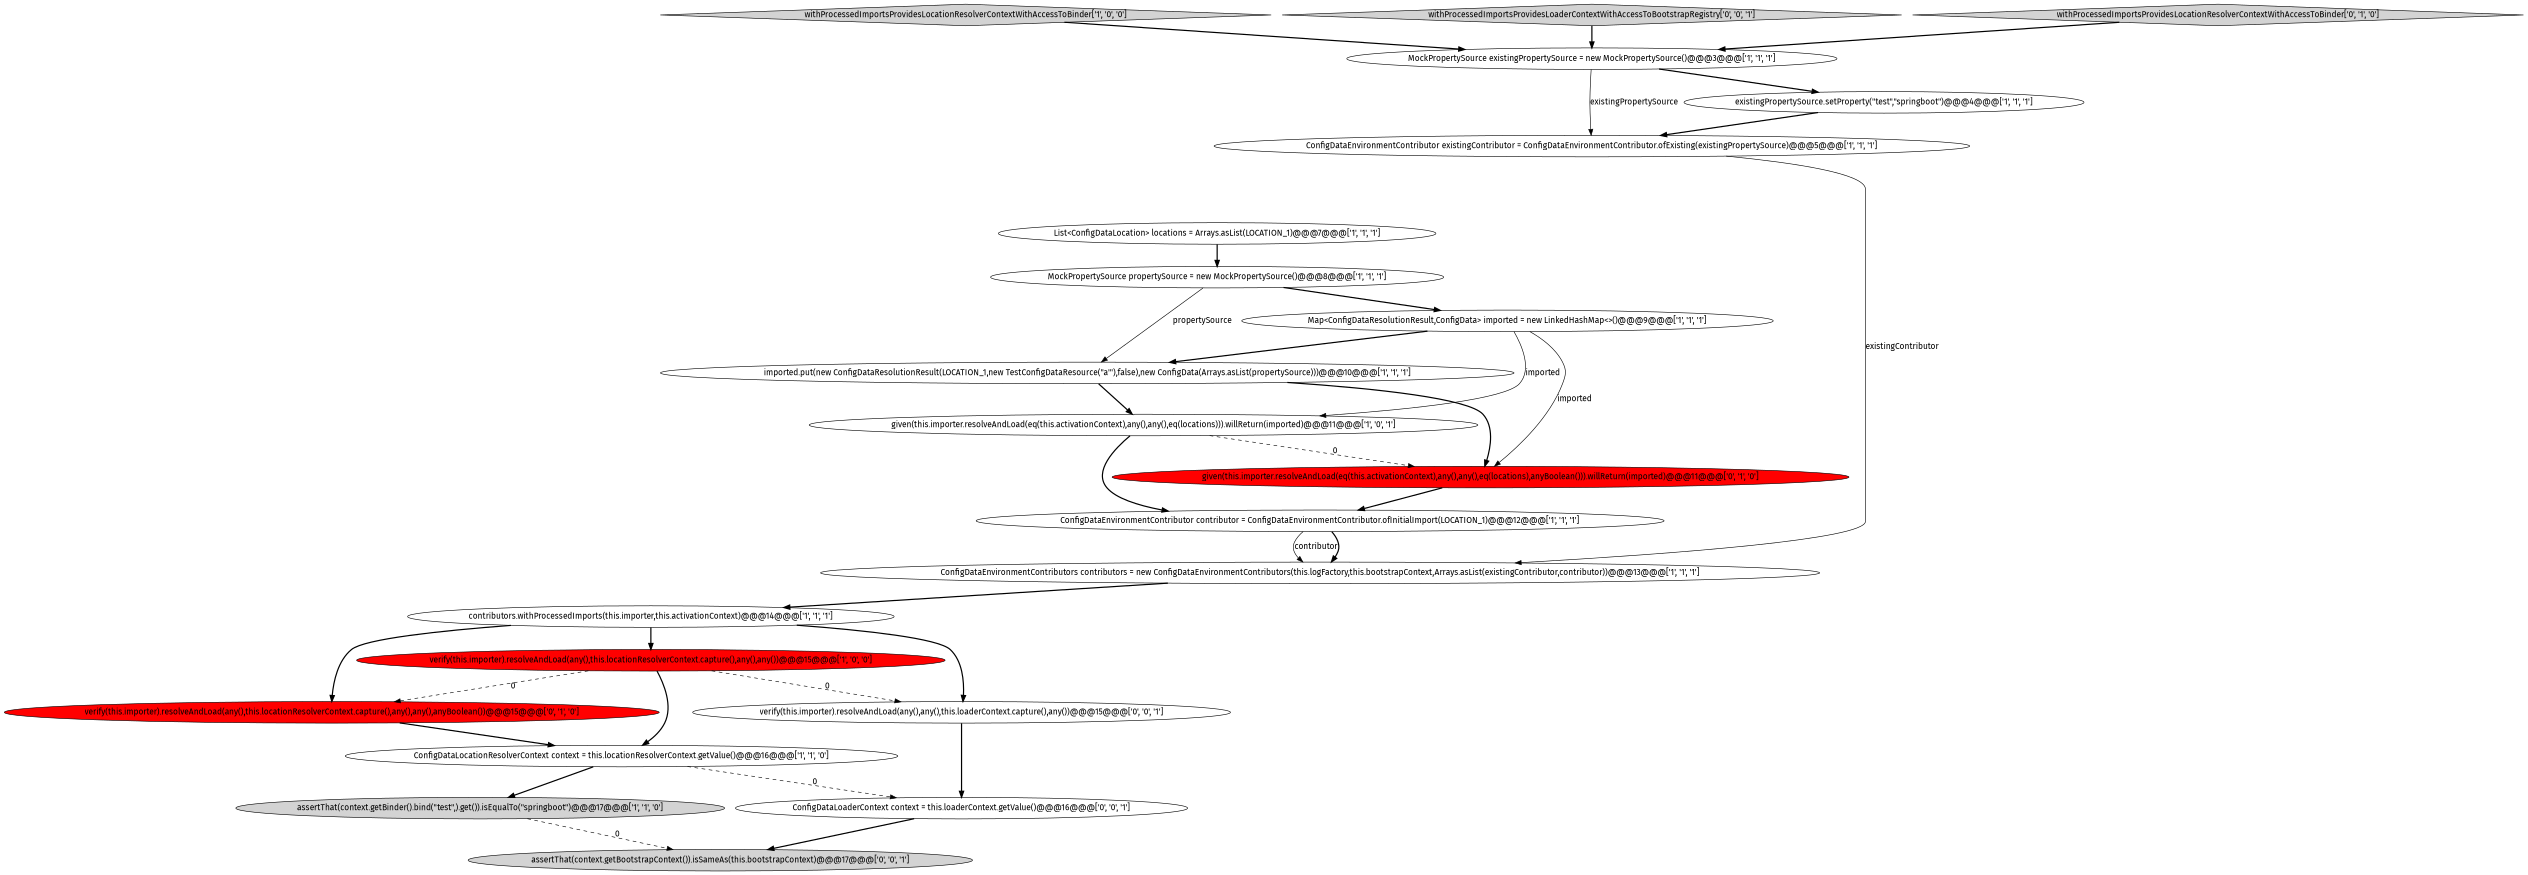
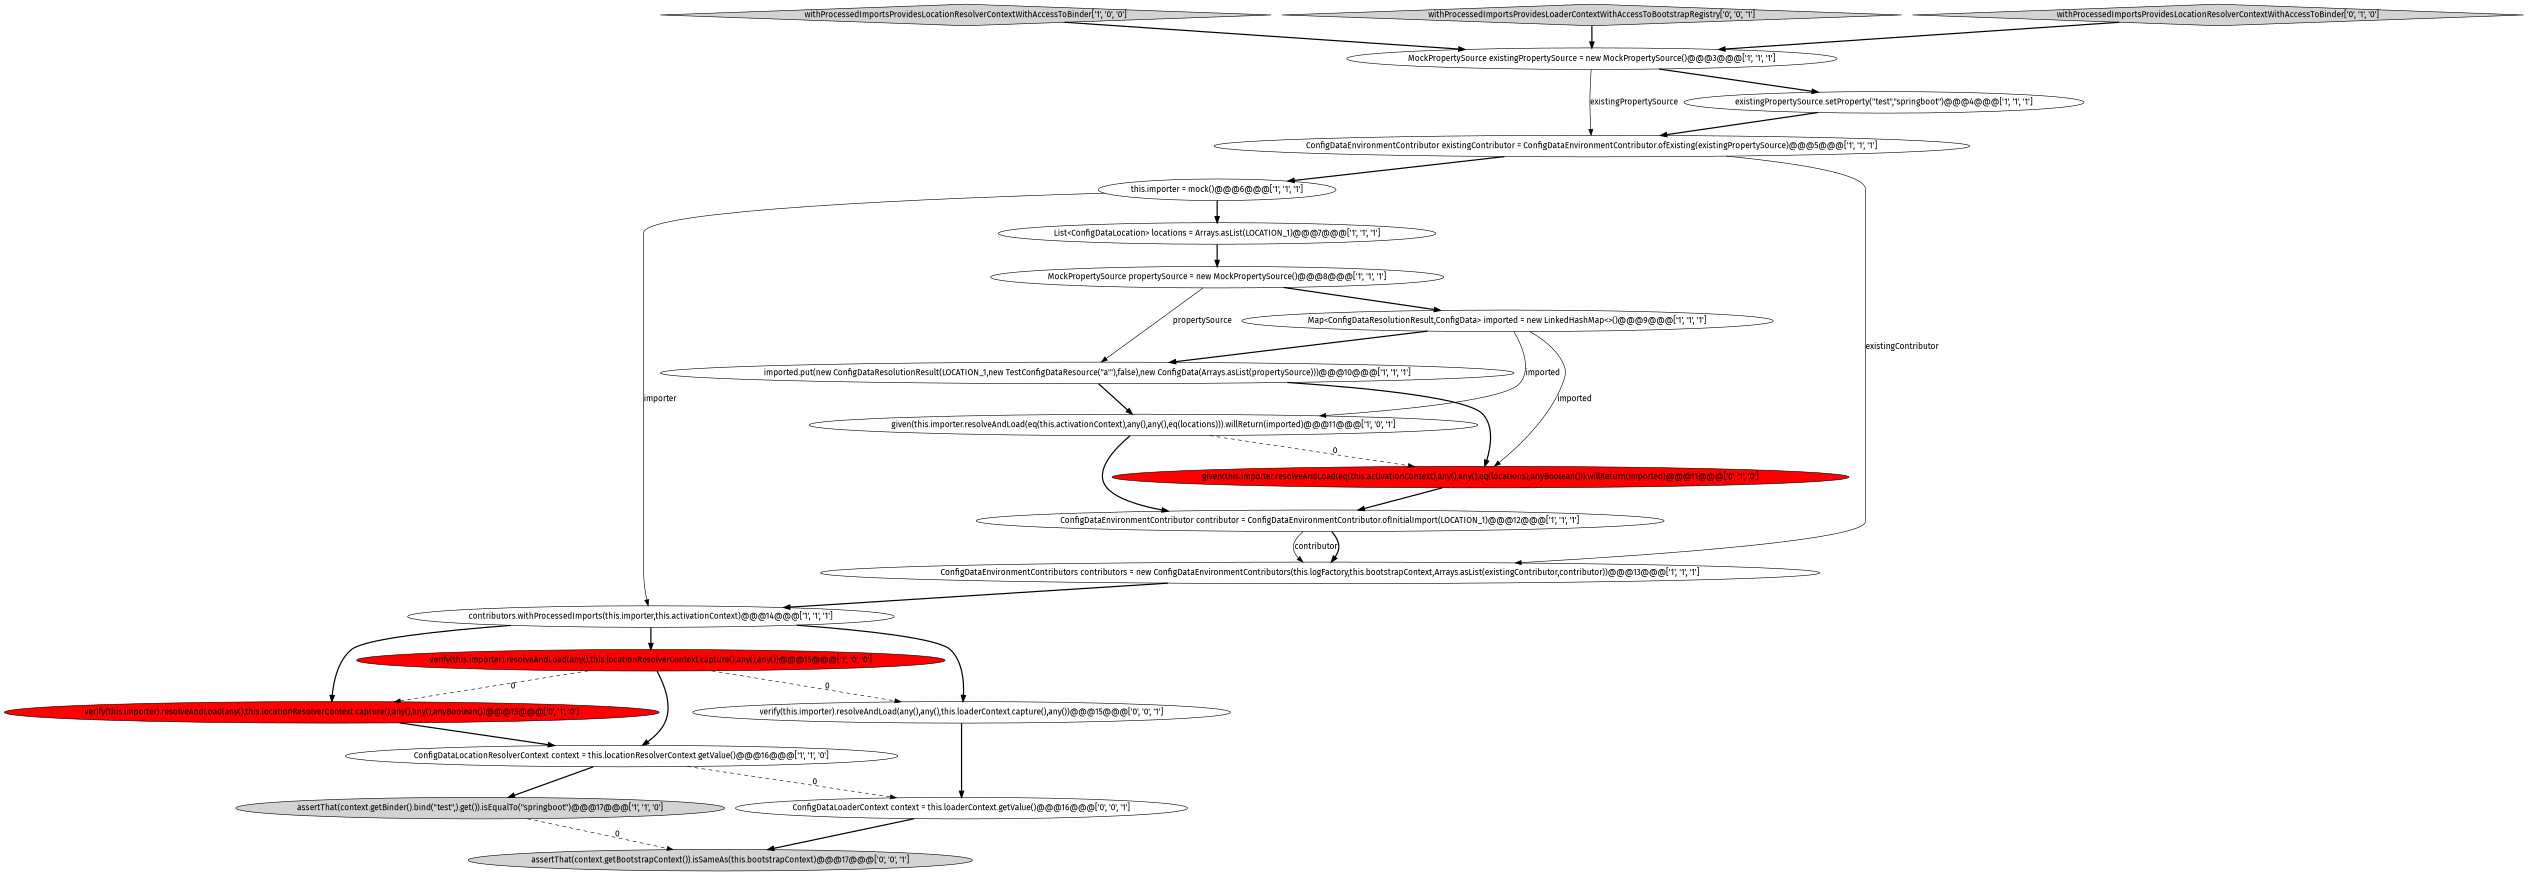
node "this.importer = mock()@@@6@@@['1', '1', '1']": added
